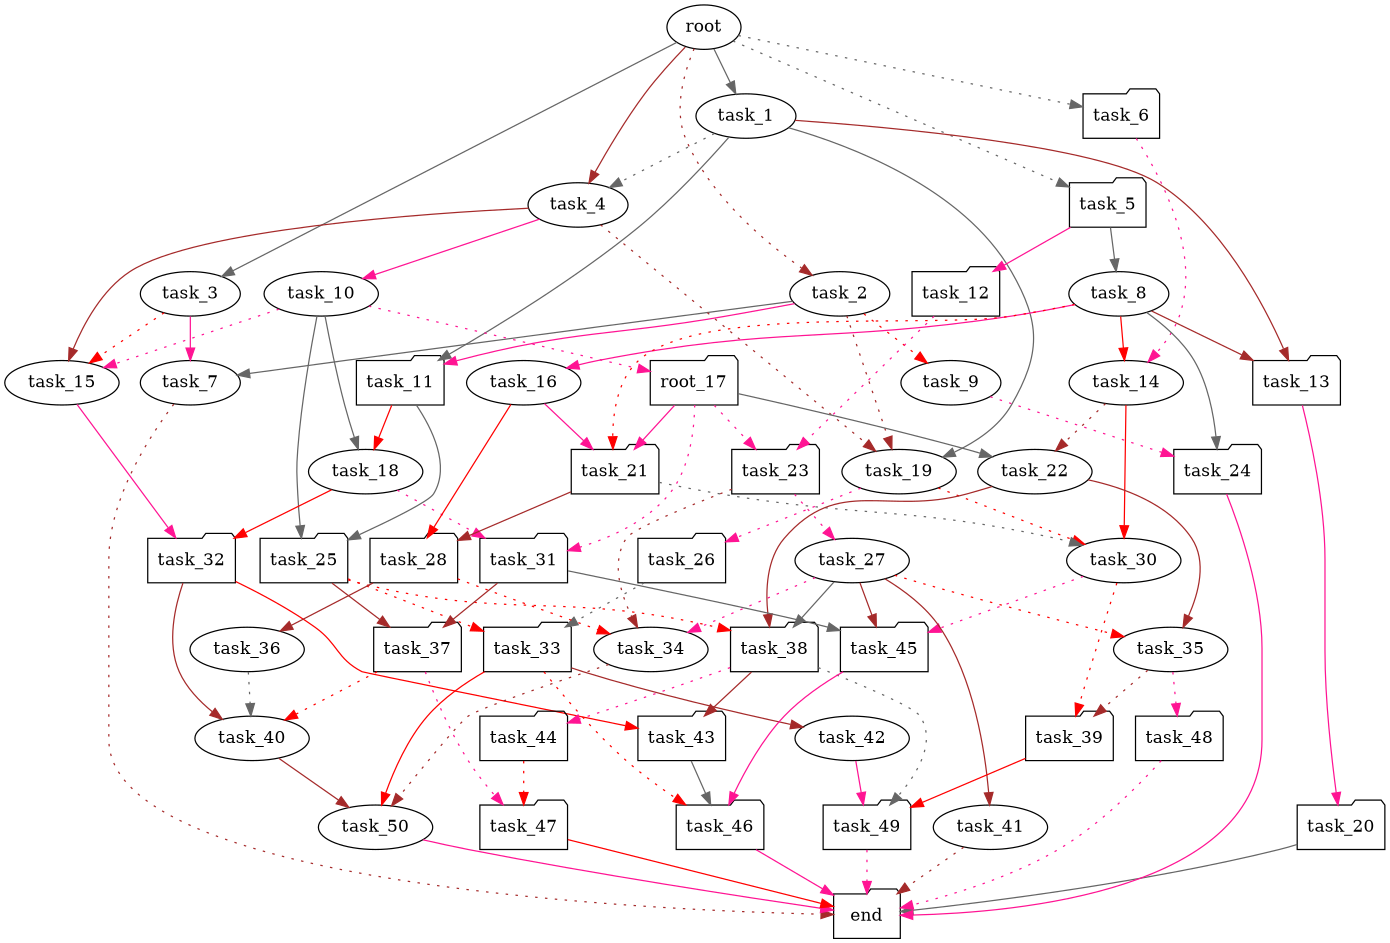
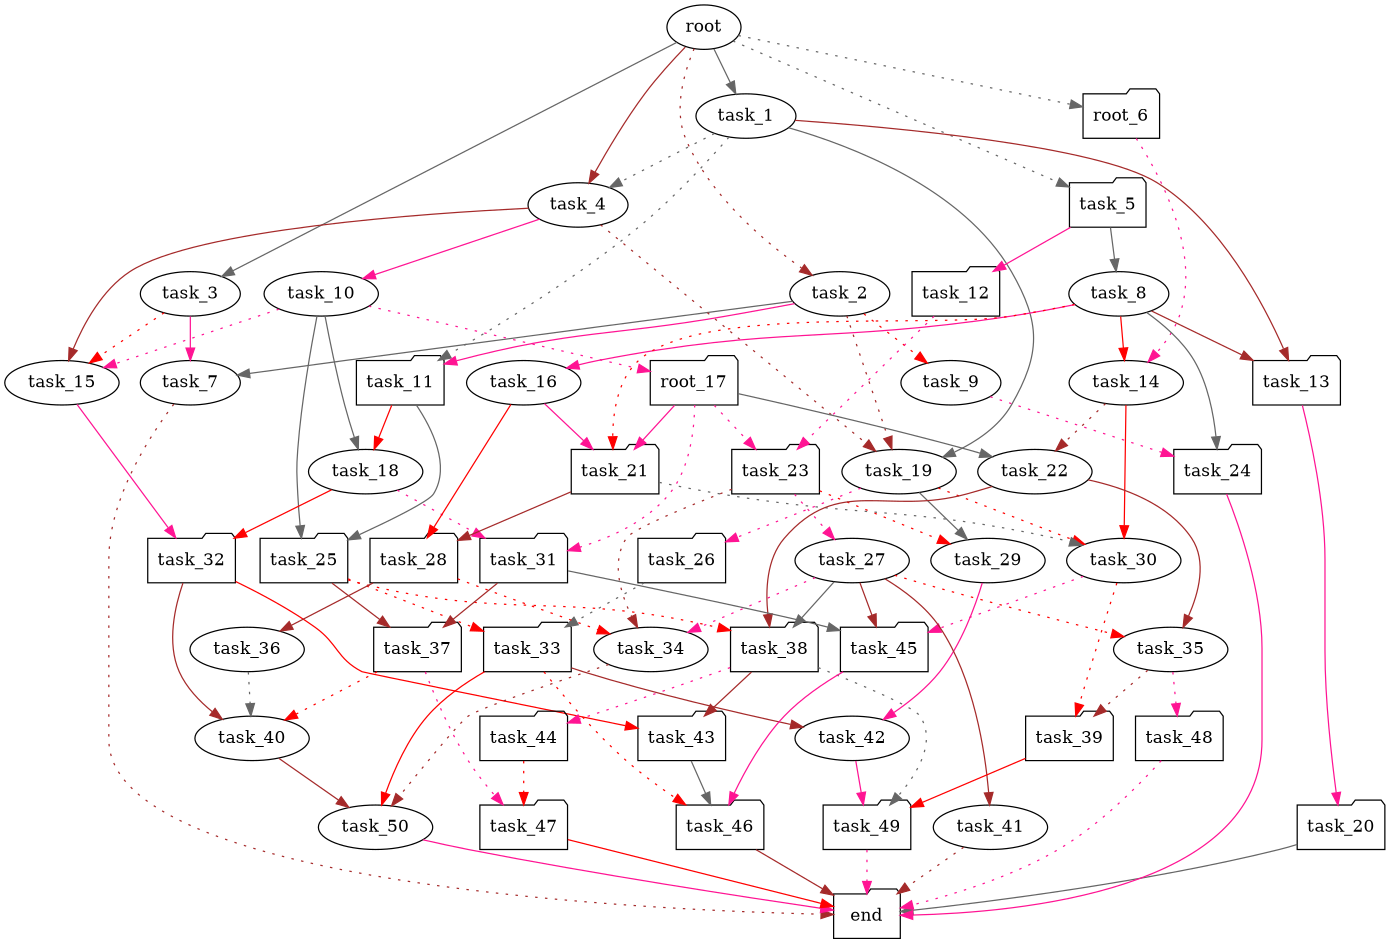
node "task_6": label "task_6" -> "root_6"
edge "task_1" -> "task_11": style solid -> dotted
node "task_29": added
edge "task_46" -> "end": color deeppink -> brown
